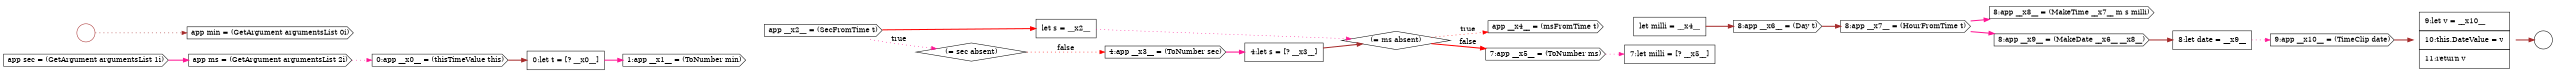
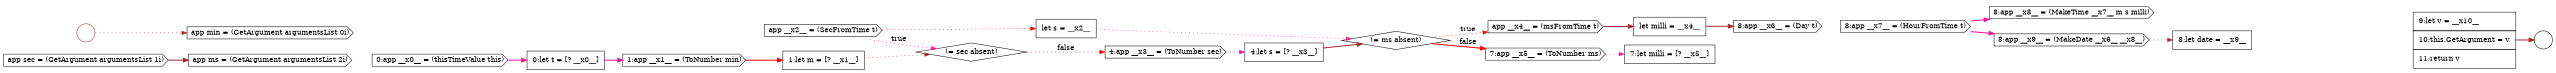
edge "8:app __x6__ = (Day t)" -> "8:app __x7__ = (HourFromTime t)": removed
edge "app __x4__ = (msFromTime t)" -> "let milli = __x4__": added
edge "app __x2__ = (SecFromTime t)" -> "let s = __x2__": style bold -> dotted
edge "8:app __x9__ = (MakeDate __x6__ __x8__)" -> "8:let date = __x9__": style bold -> dotted
node "9:app __x10__ = (TimeClip date)": removed
node "9:let v = __x10__": text "10:this.DateValue = v" -> "10:this.GetArgument = v"
edge "4:app __x3__ = (ToNumber sec)" -> "4:let s = [? __x3__]": style bold -> dotted
edge "app sec = (GetArgument argumentsList 1i)" -> "app ms = (GetArgument argumentsList 2i)": color deeppink -> brown
edge "app ms = (GetArgument argumentsList 2i)" -> "0:app __x0__ = (thisTimeValue this)": removed
edge "0:app __x0__ = (thisTimeValue this)" -> "0:let t = [? __x0__]": color brown -> deeppink
node "1:let m = [? __x1__]": added
